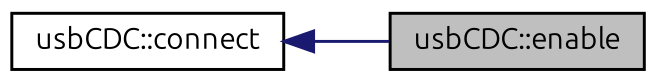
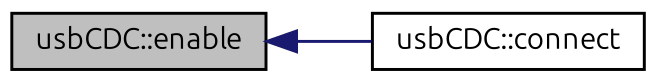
edge "usbCDC::enable" -> "usbCDC::connect": reversed
